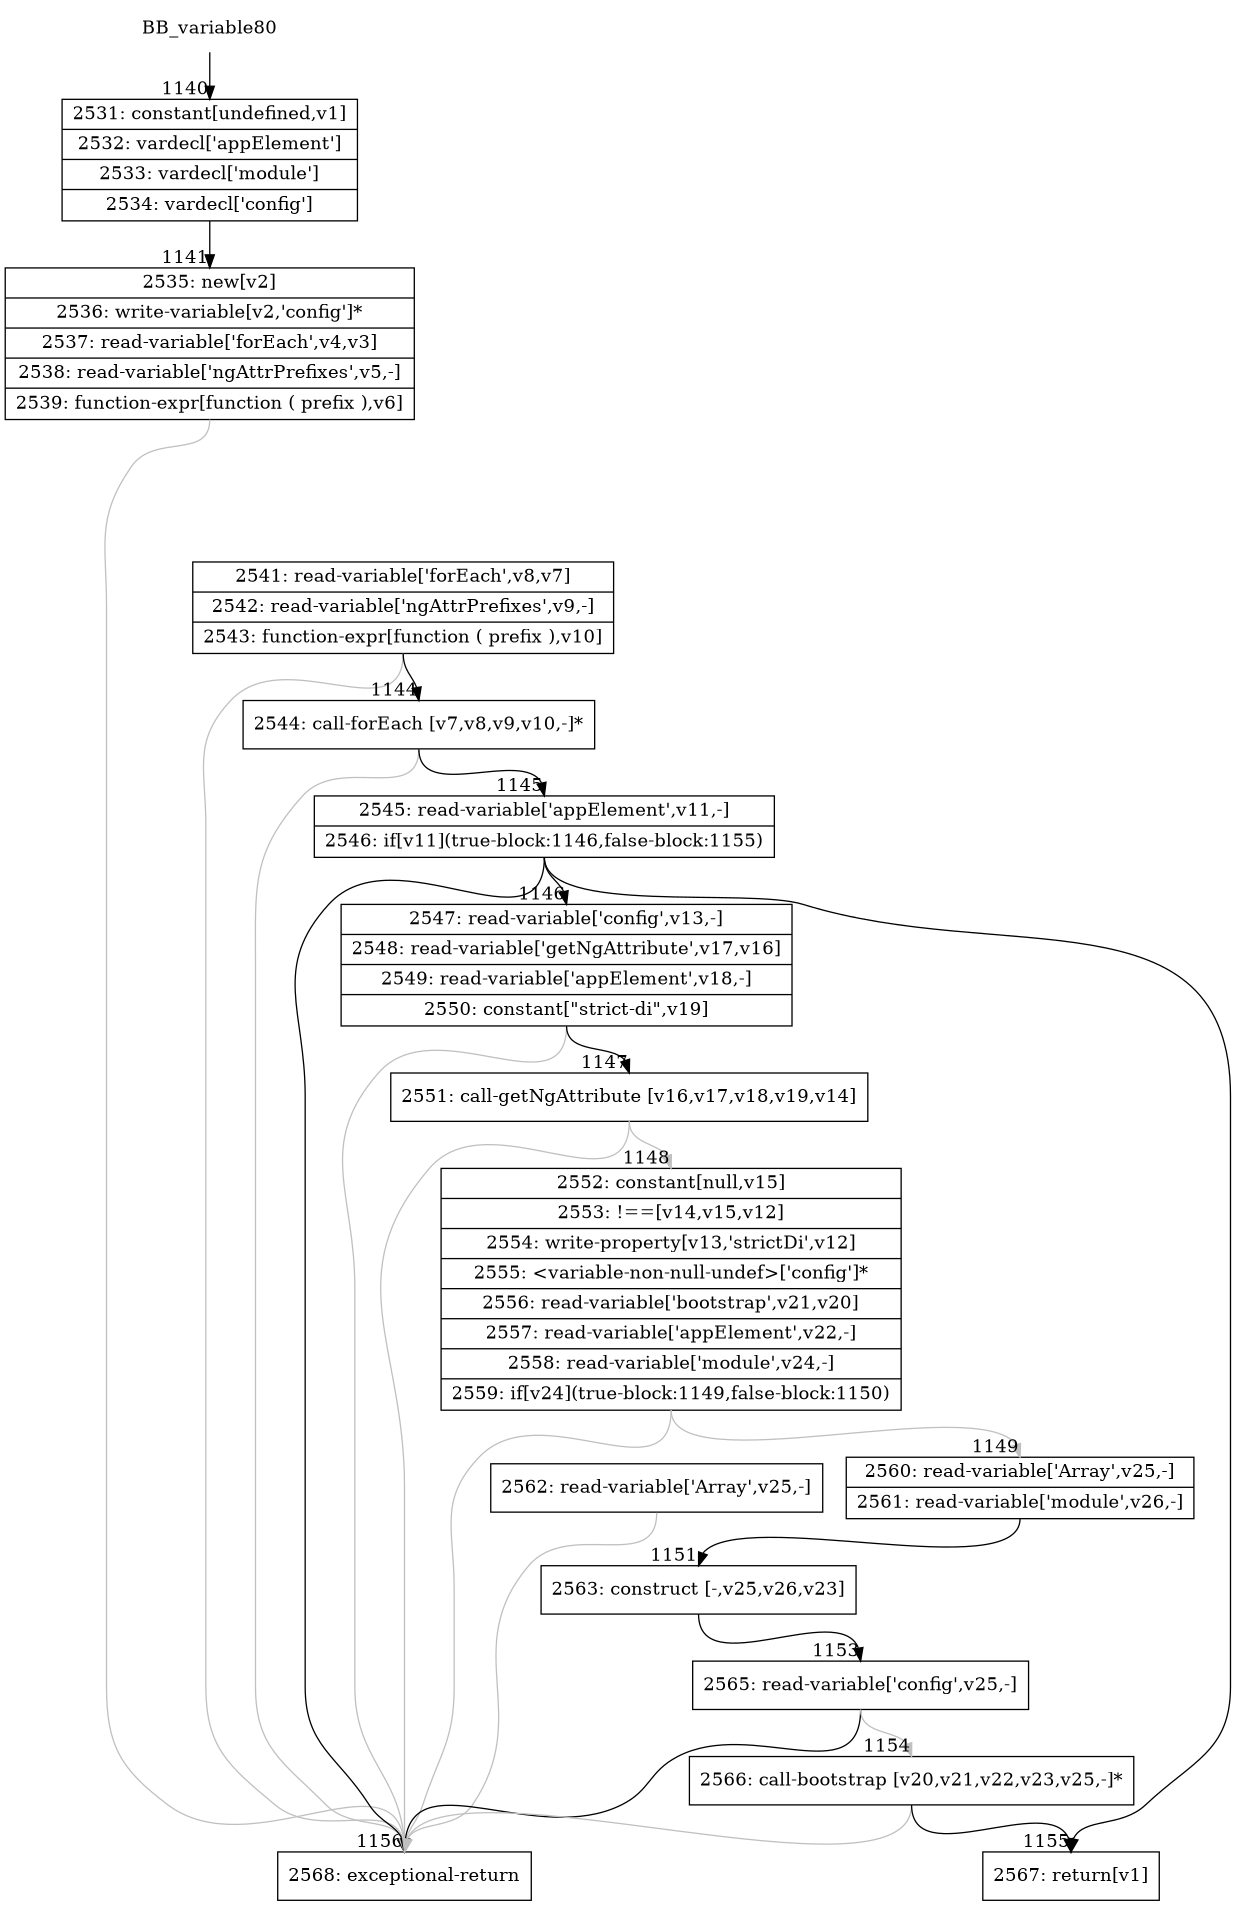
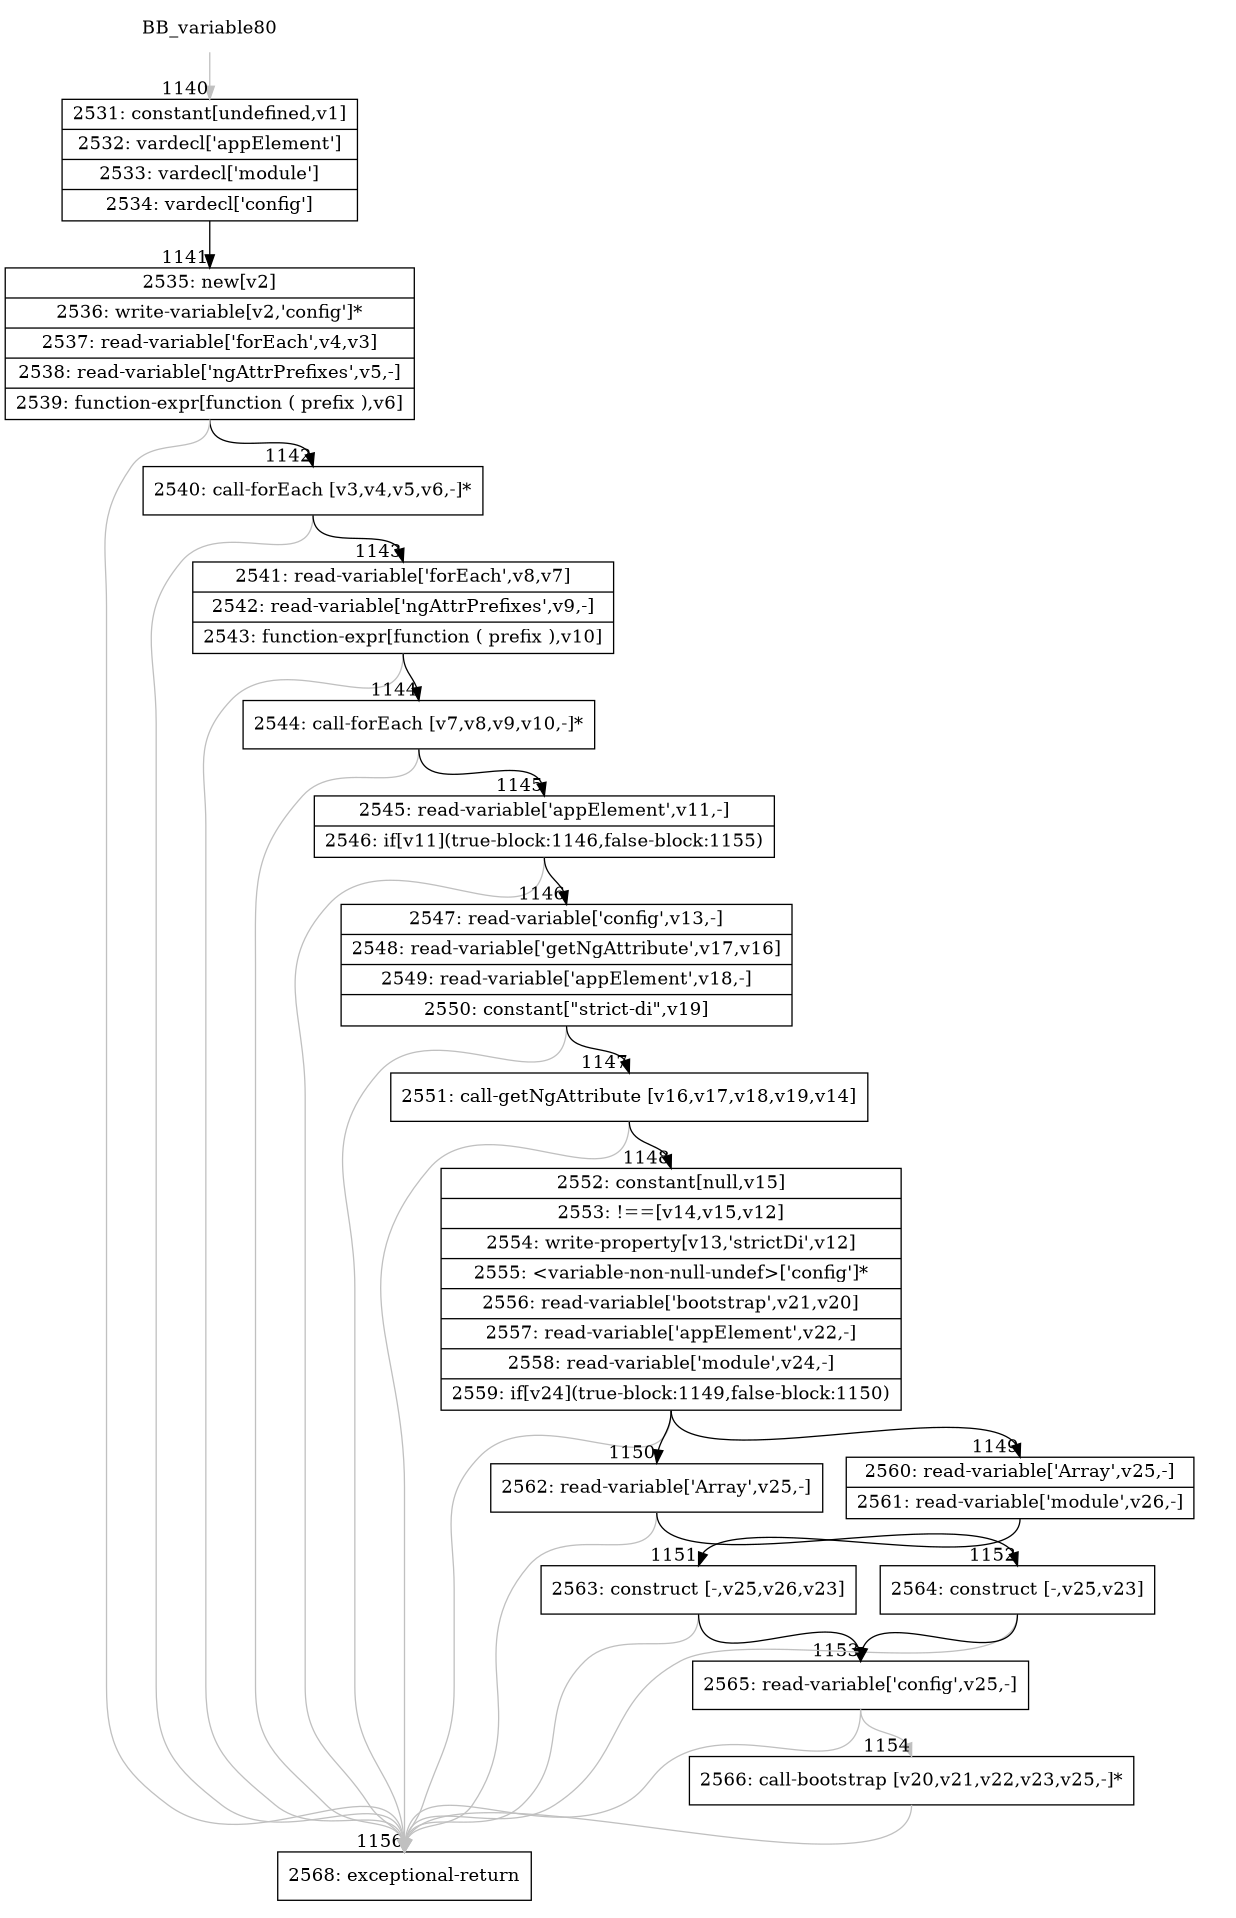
edge "BB_variable80" -> "2531: constant[undefined,v1]": color black -> gray
node "2540: call-forEach [v3,v4,v5,v6,-]*": added
edge "2551: call-getNgAttribute [v16,v17,v18,v19,v14]" -> "2552: constant[null,v15]": color gray -> black
edge "2545: read-variable['appElement',v11,-]" -> "2568: exceptional-return": color black -> gray
edge "2552: constant[null,v15]" -> "2562: read-variable['Array',v25,-]": added
edge "2552: constant[null,v15]" -> "2560: read-variable['Array',v25,-]": color gray -> black
node "2564: construct [-,v25,v23]": added
edge "2563: construct [-,v25,v26,v23]" -> "2568: exceptional-return": added
edge "2565: read-variable['config',v25,-]" -> "2568: exceptional-return": color black -> gray
node "2567: return[v1]": removed
